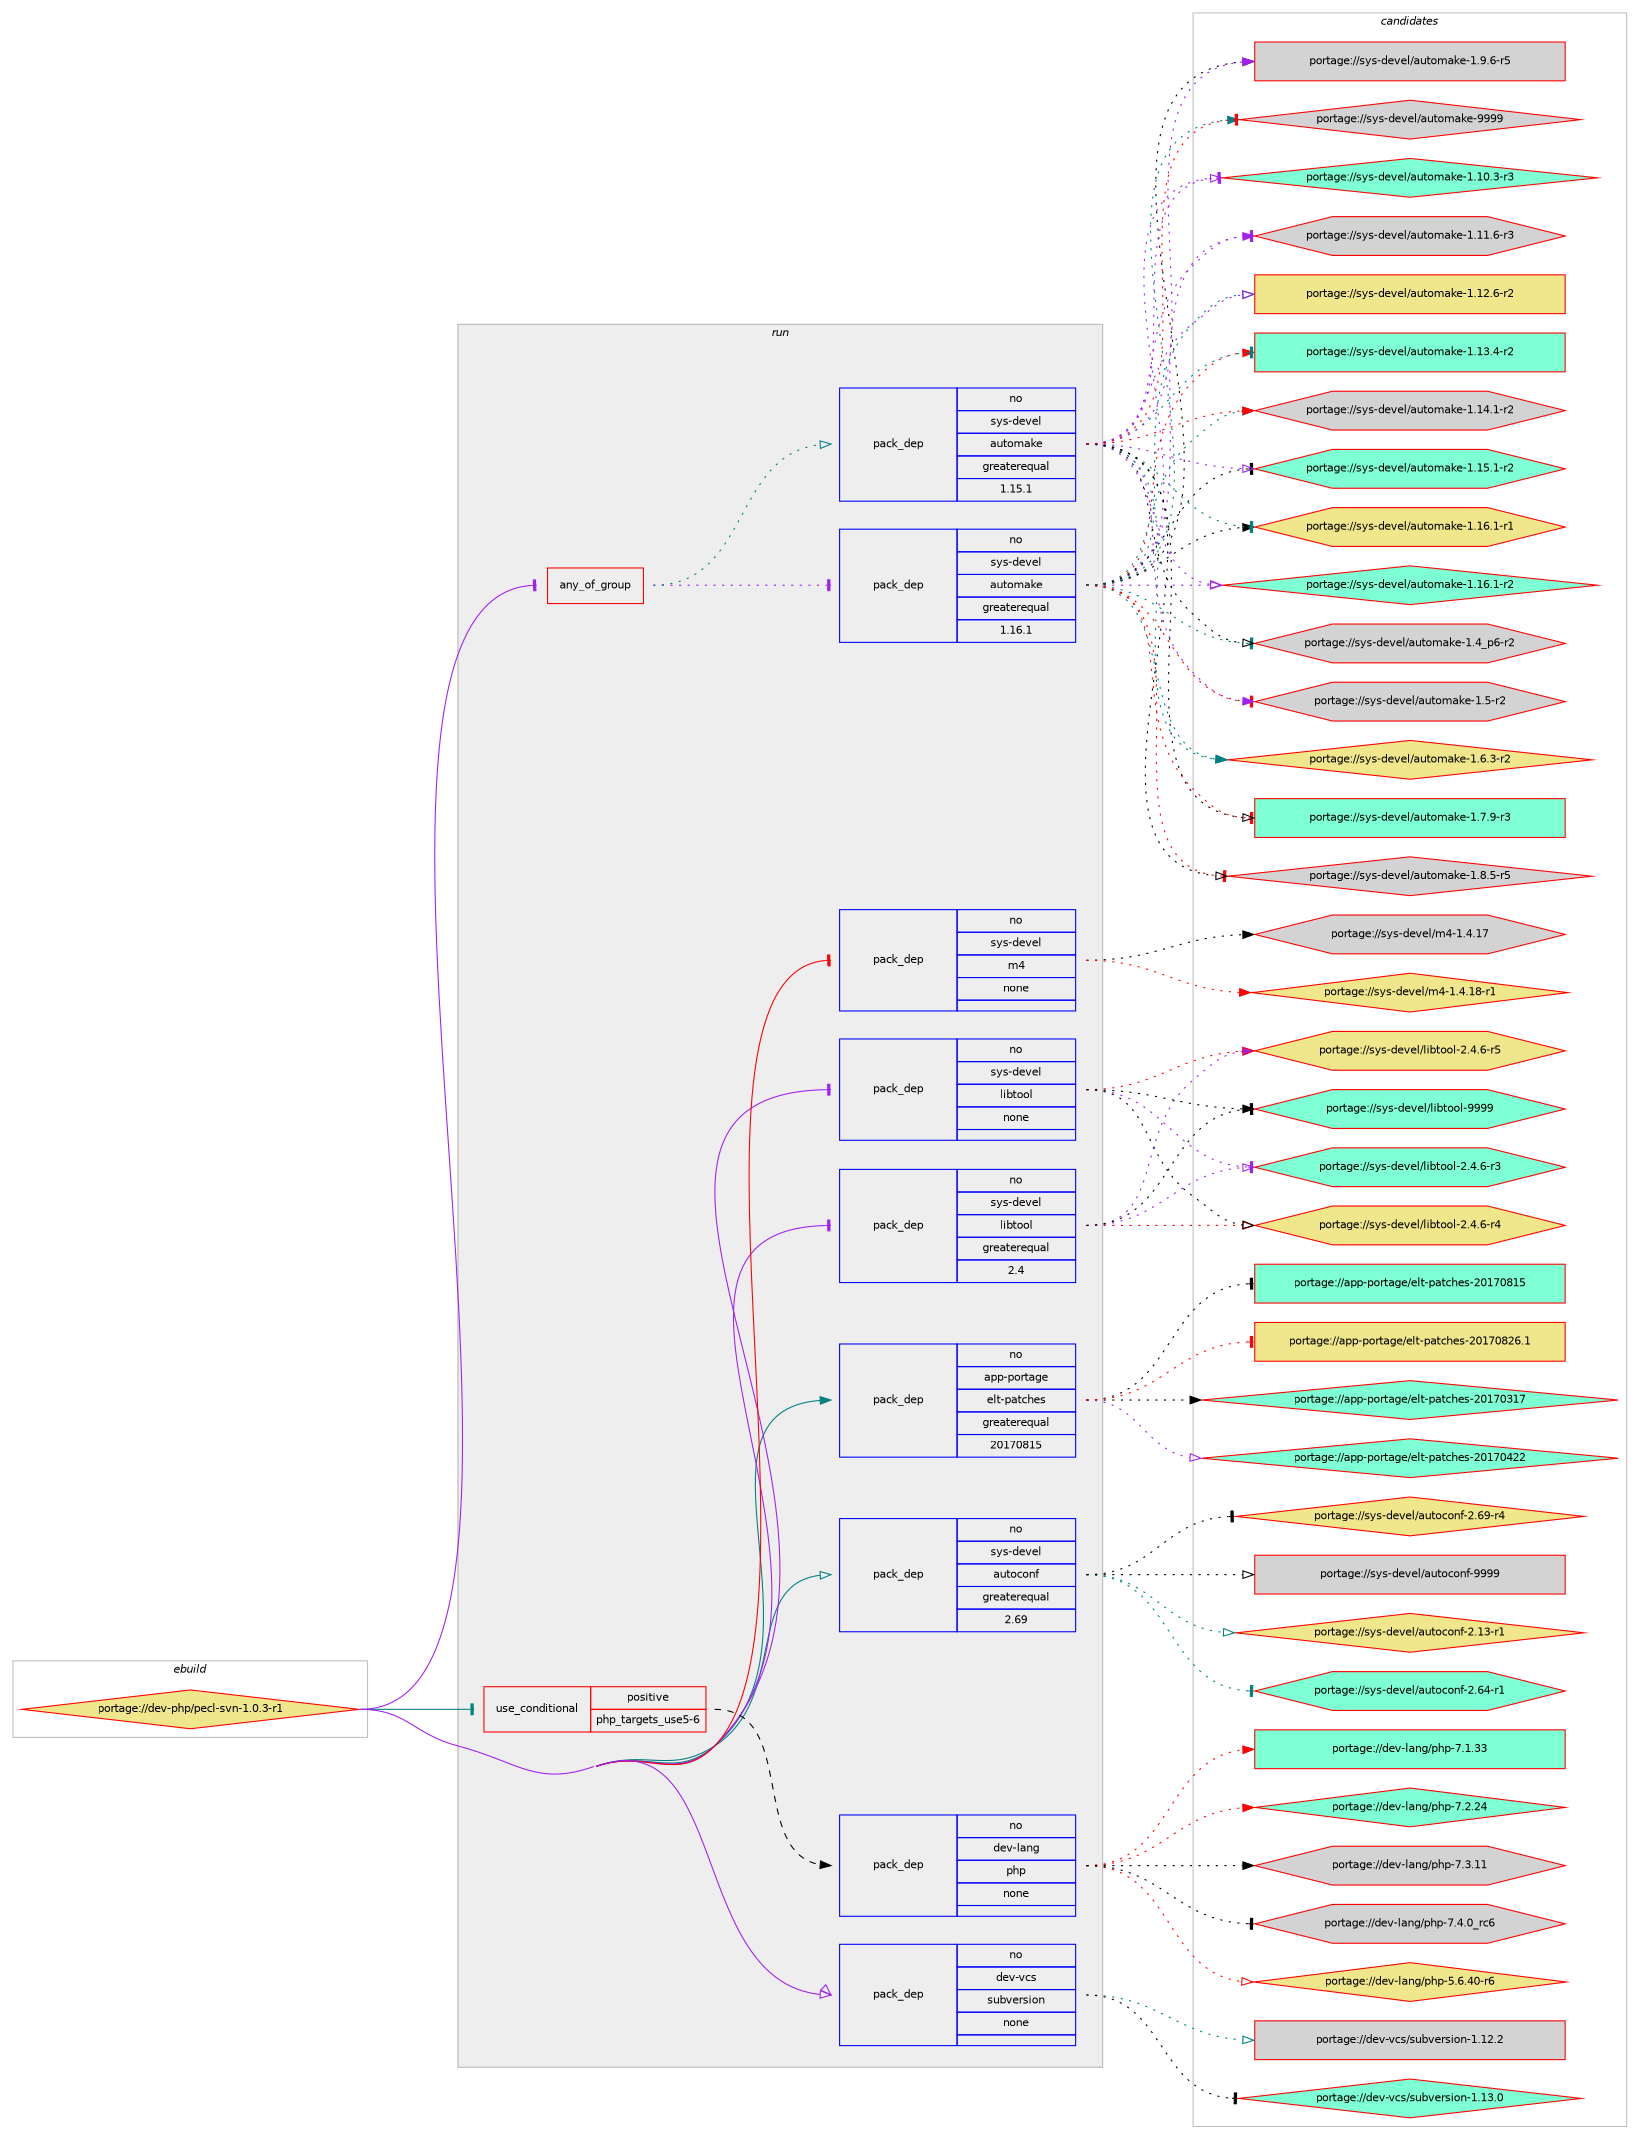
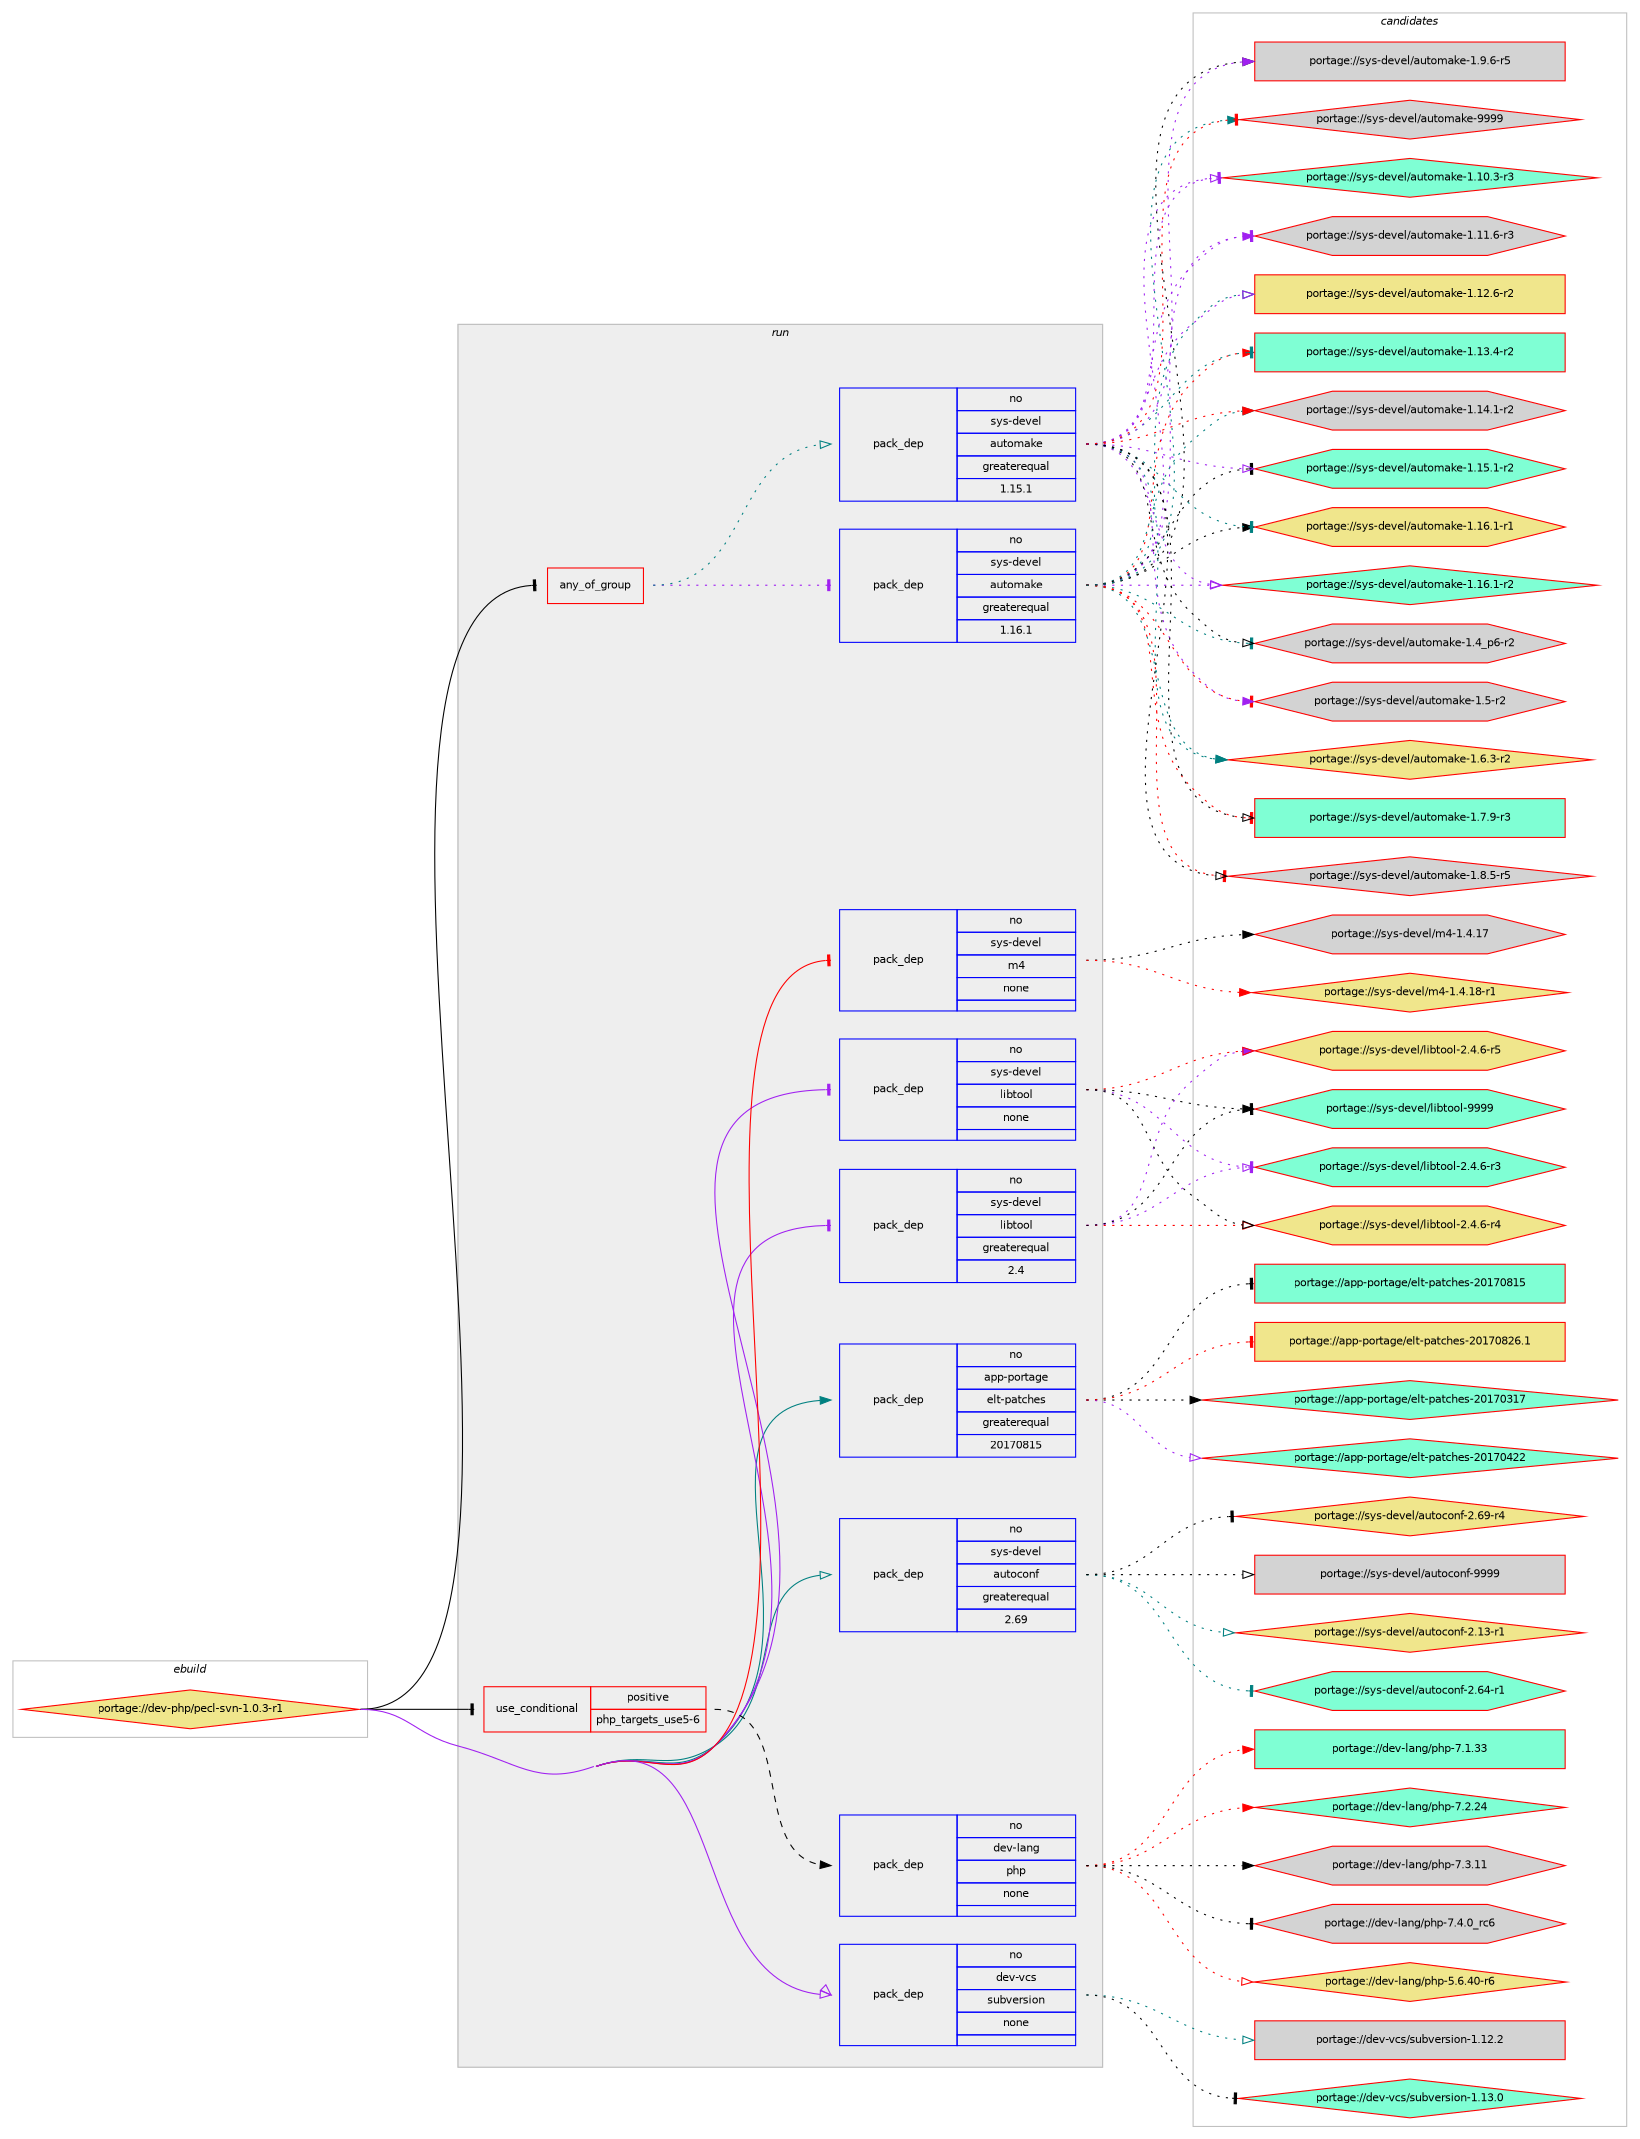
edge "portage://dev-php/pecl-svn-1.0.3-r1" -> "any_of_group": color purple -> black
edge "portage://dev-php/pecl-svn-1.0.3-r1" -> "use_conditional": color teal -> black
